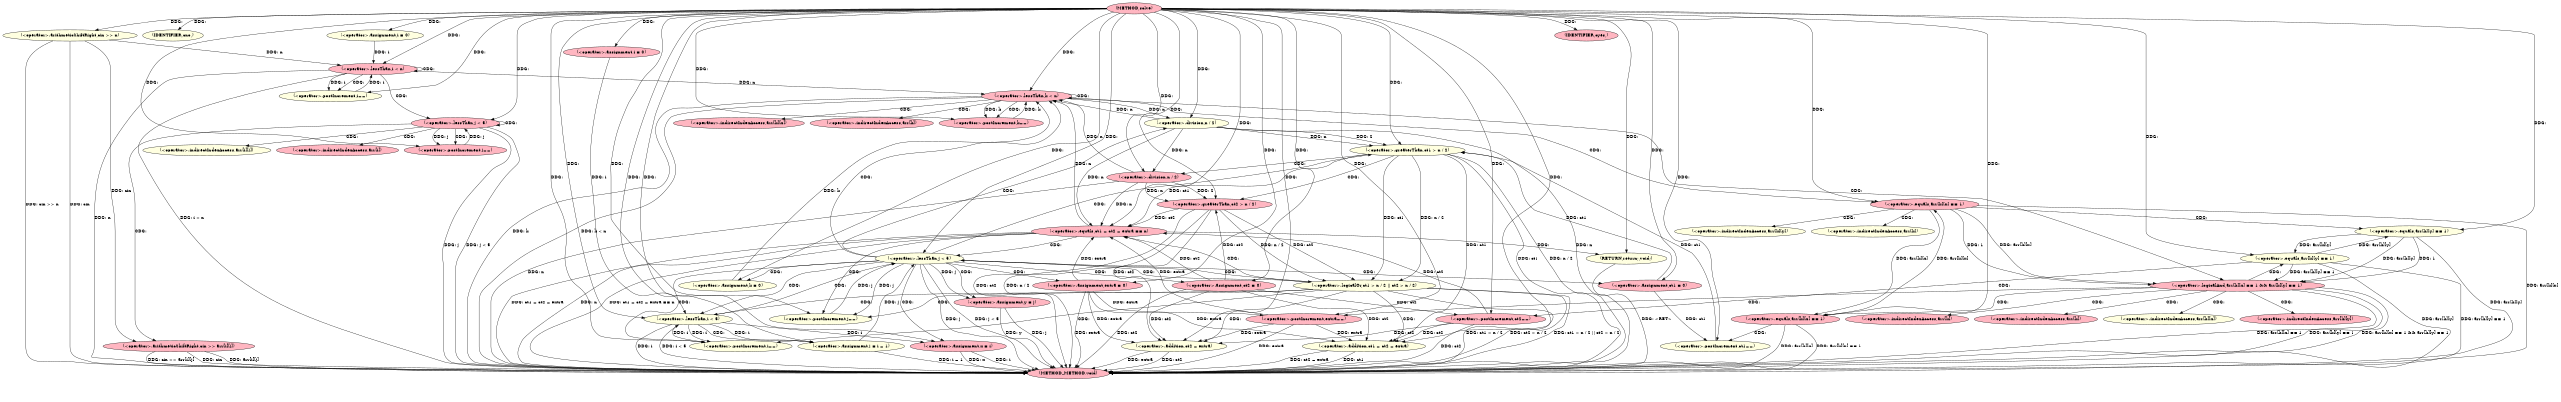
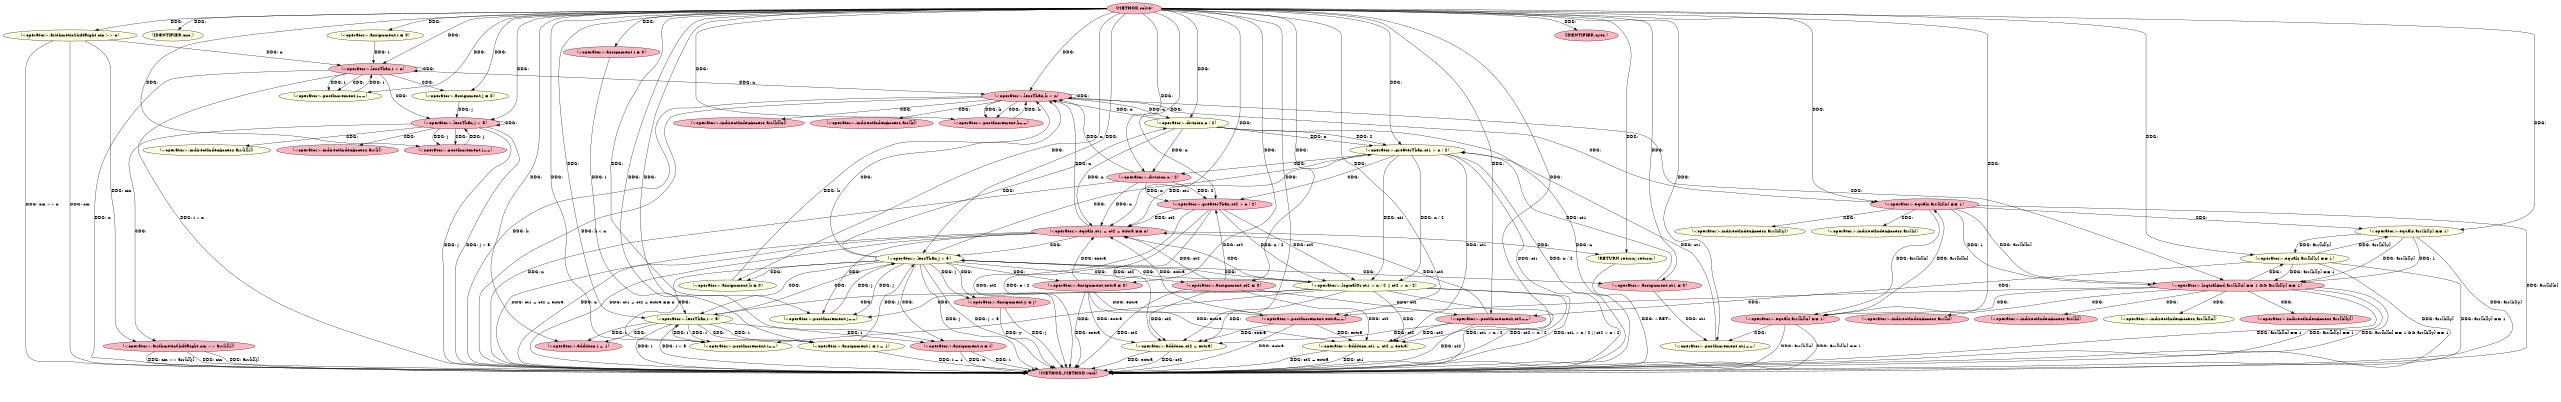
node "(<operator>.assignment,j = 0)": added
node "(RETURN,return;,void;)": label "(RETURN,return;,void;)" -> "(RETURN,return;,return;)"
node "(<operator>.addition,i + 1)": added
